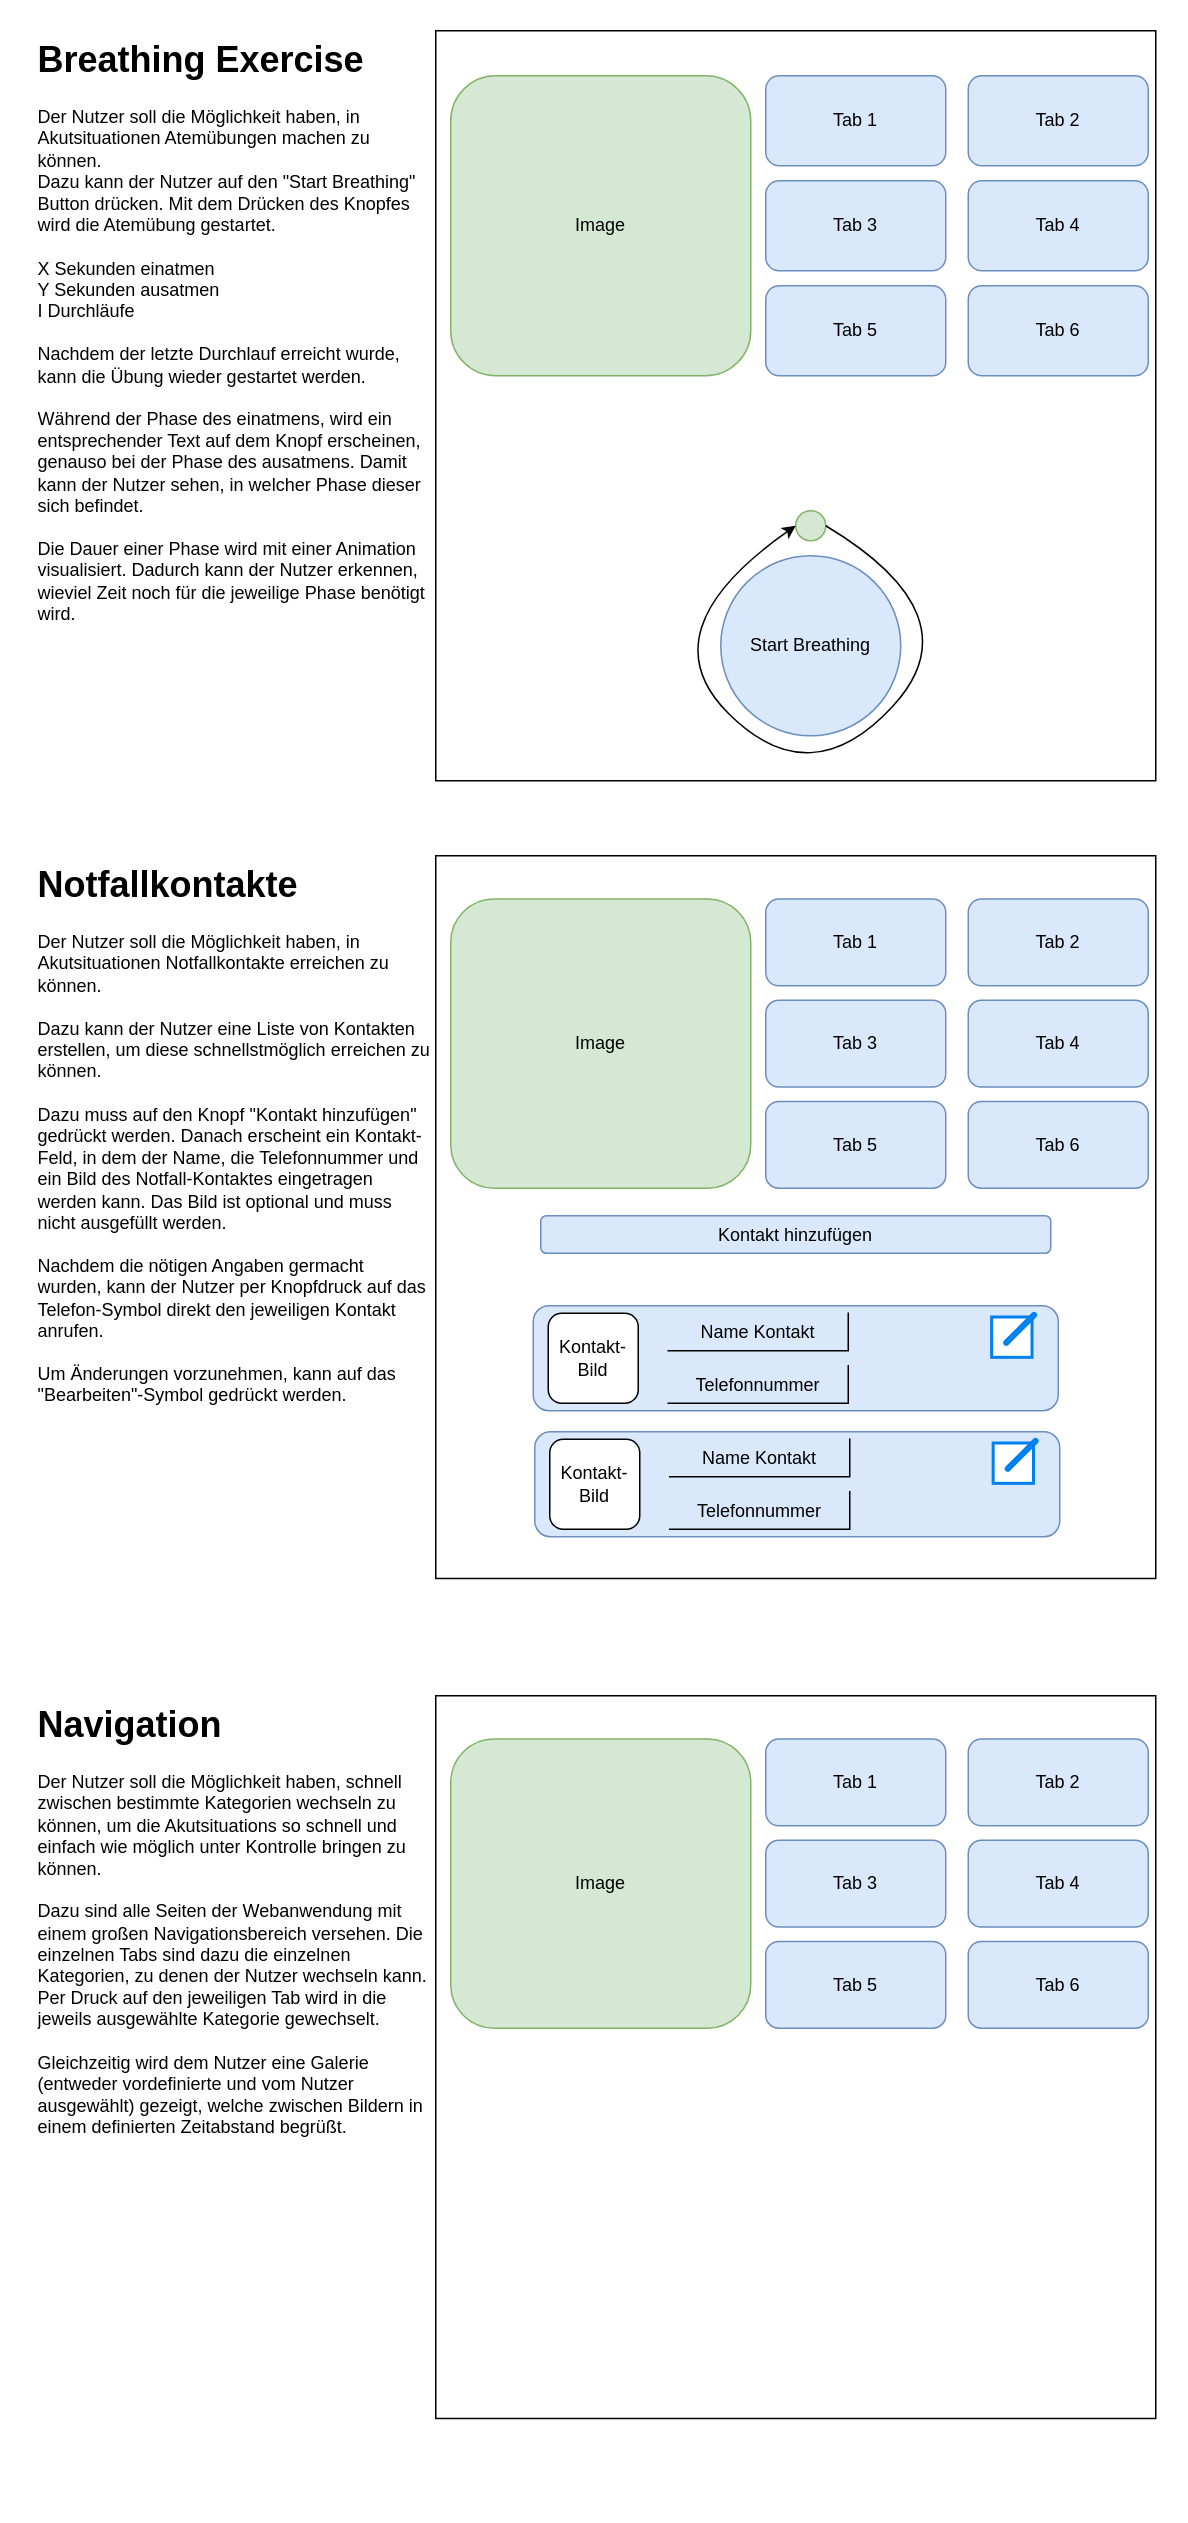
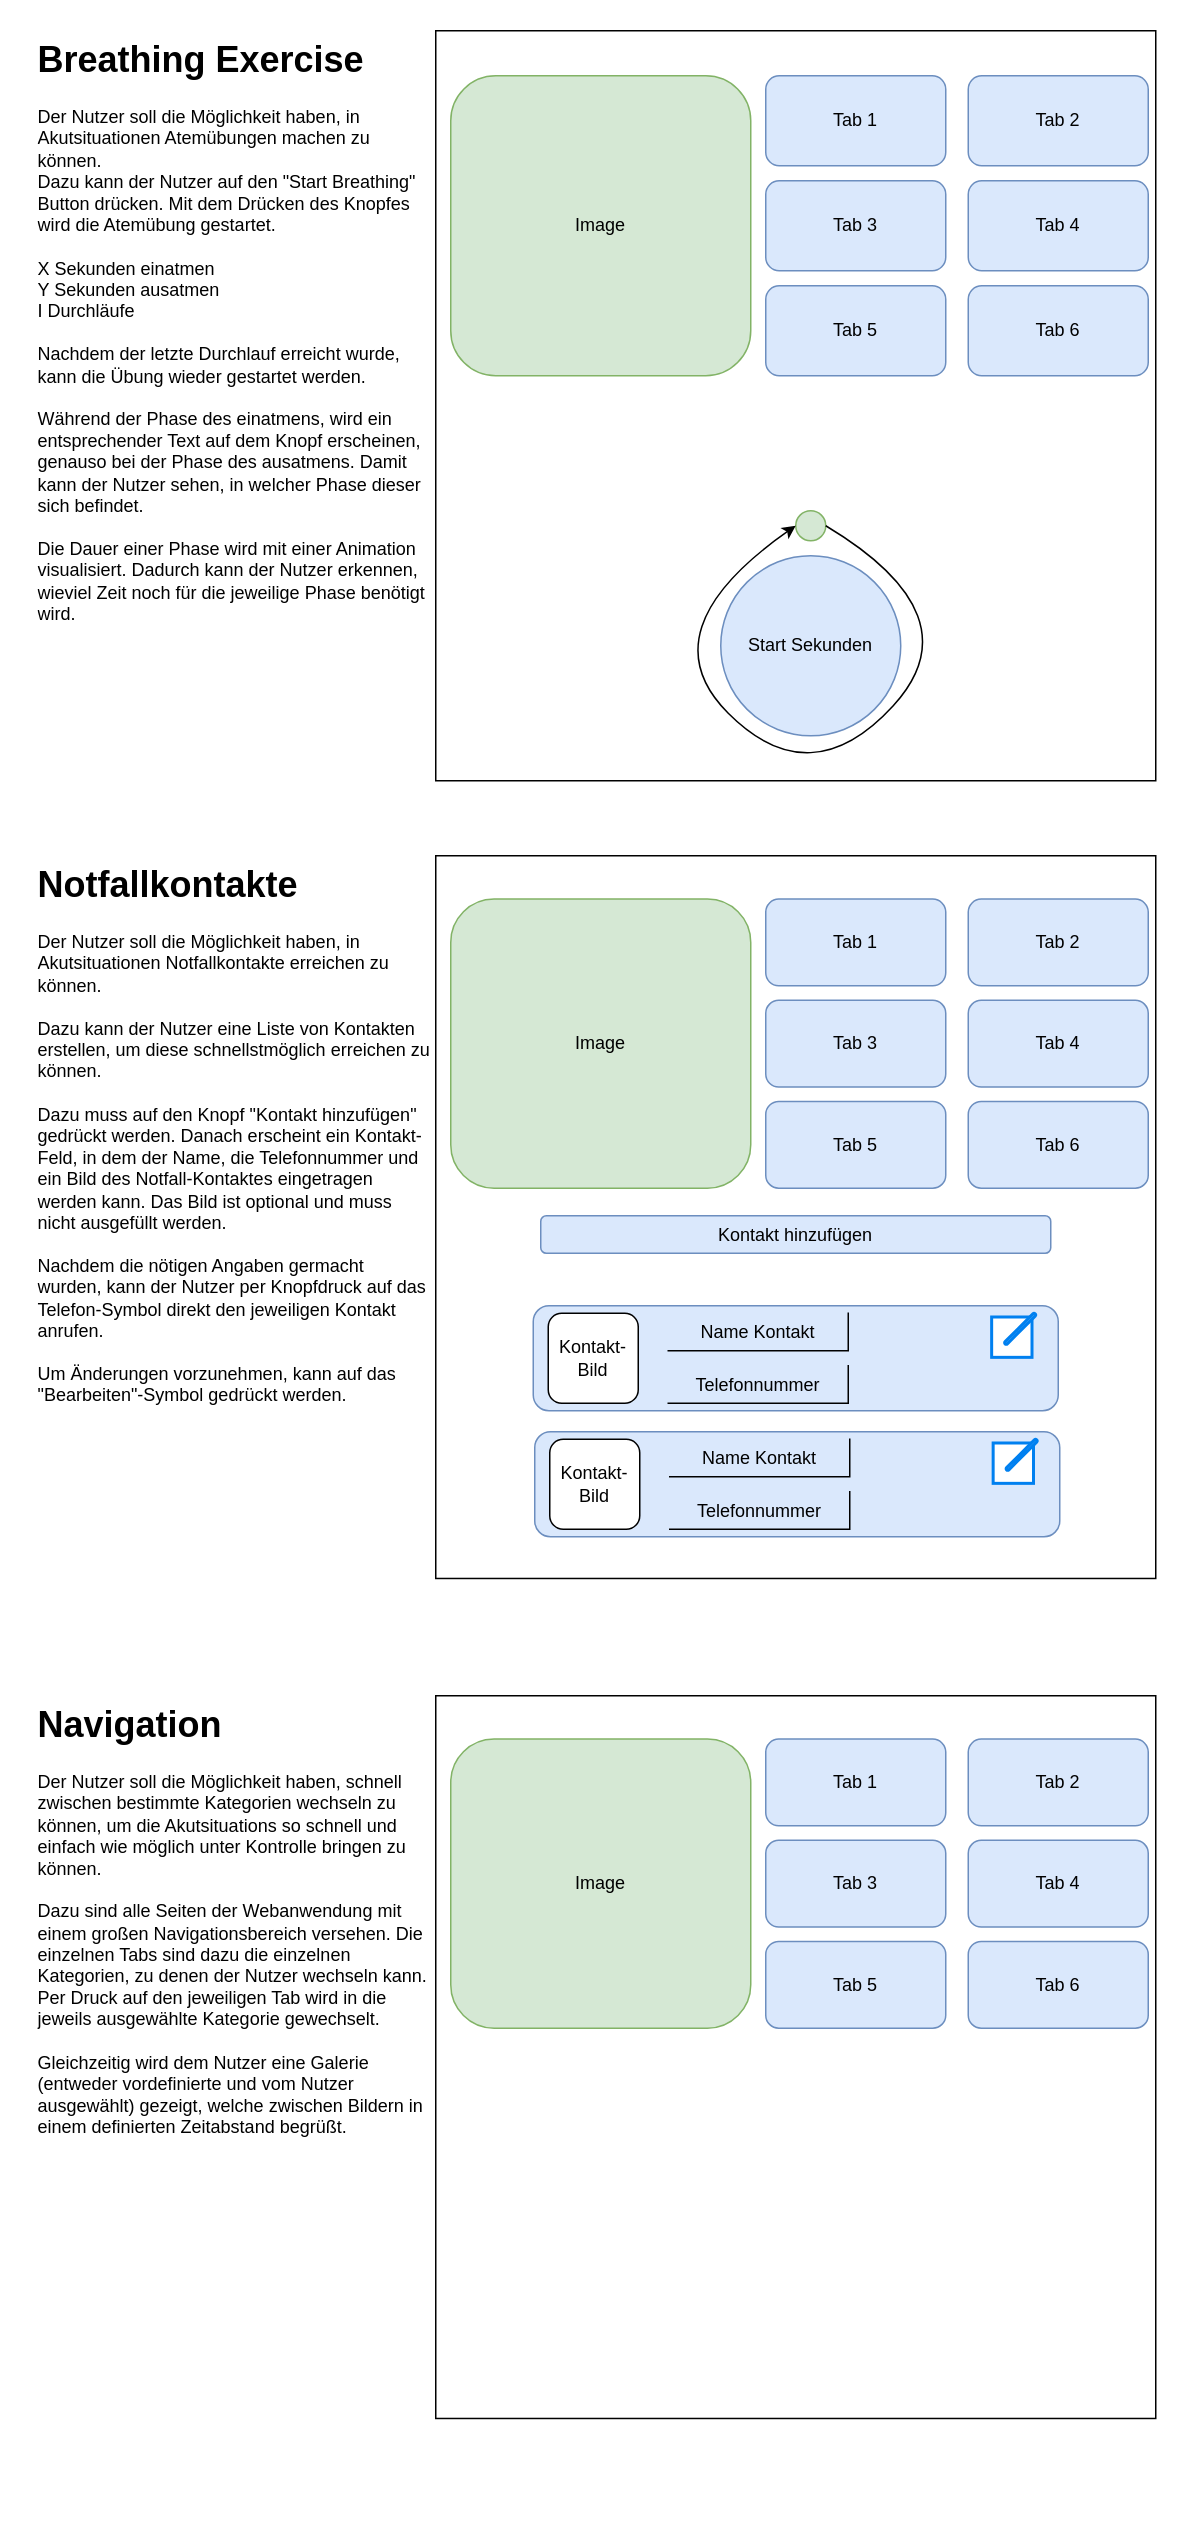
node "Start Breathing": label "Start Breathing" -> "Start Sekunden"
